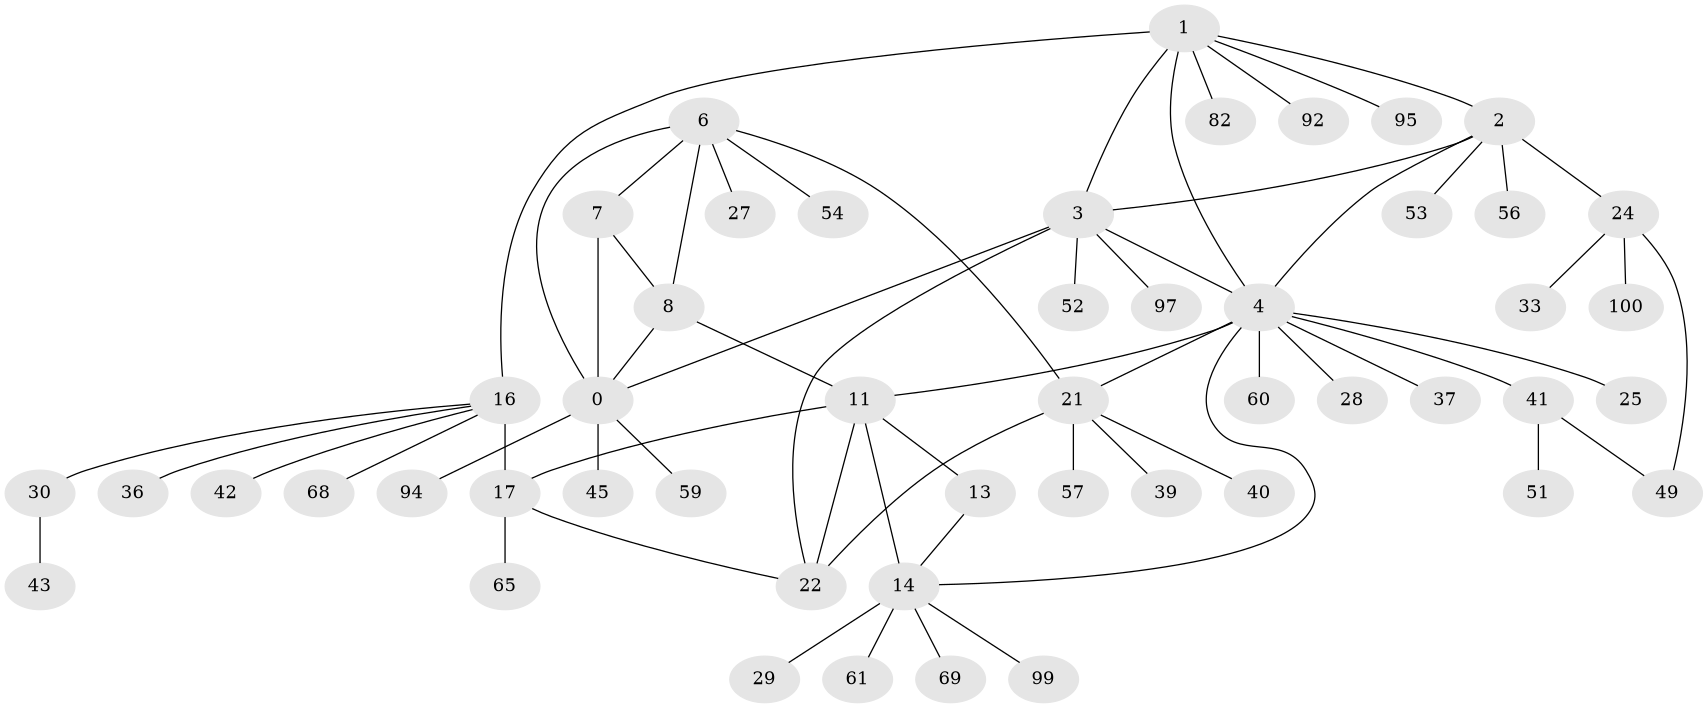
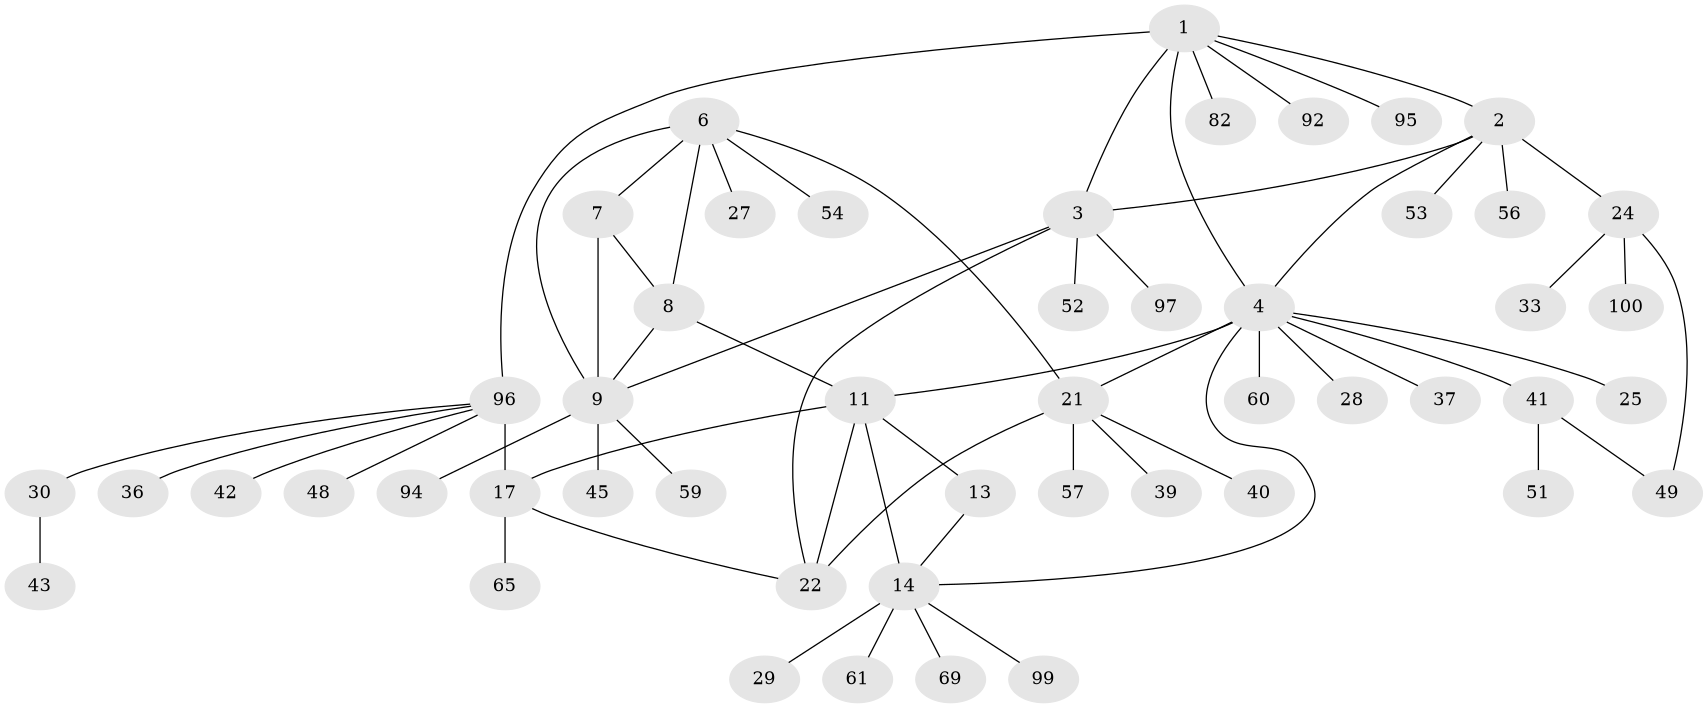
edge "3" -- "4": removed
node "16": label "16" -> "96"
node "0": label "0" -> "9"
node "68": label "68" -> "48"
